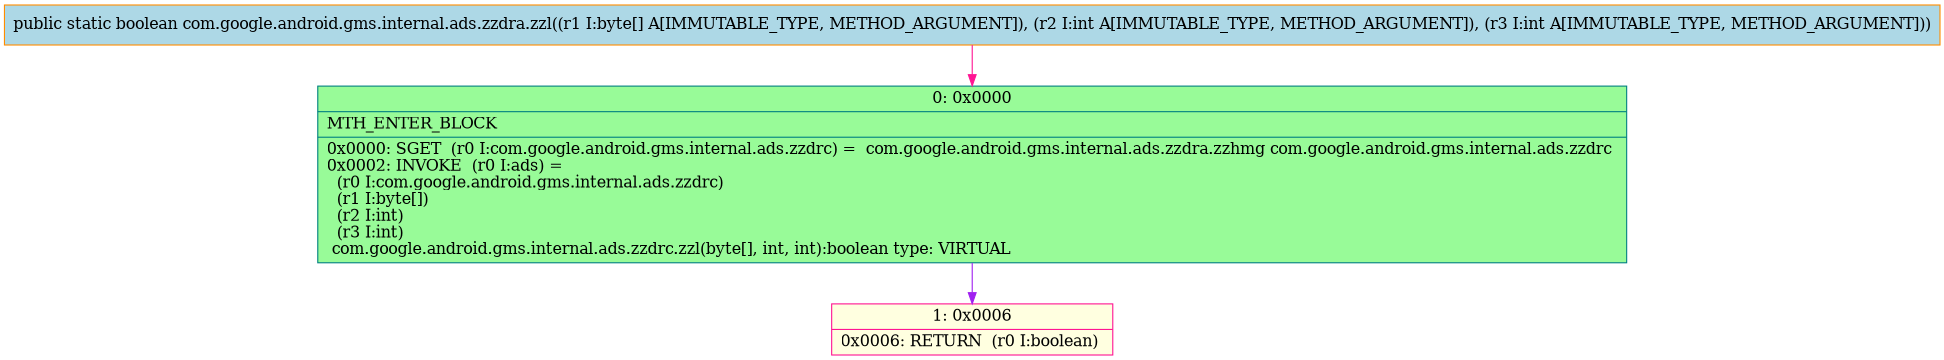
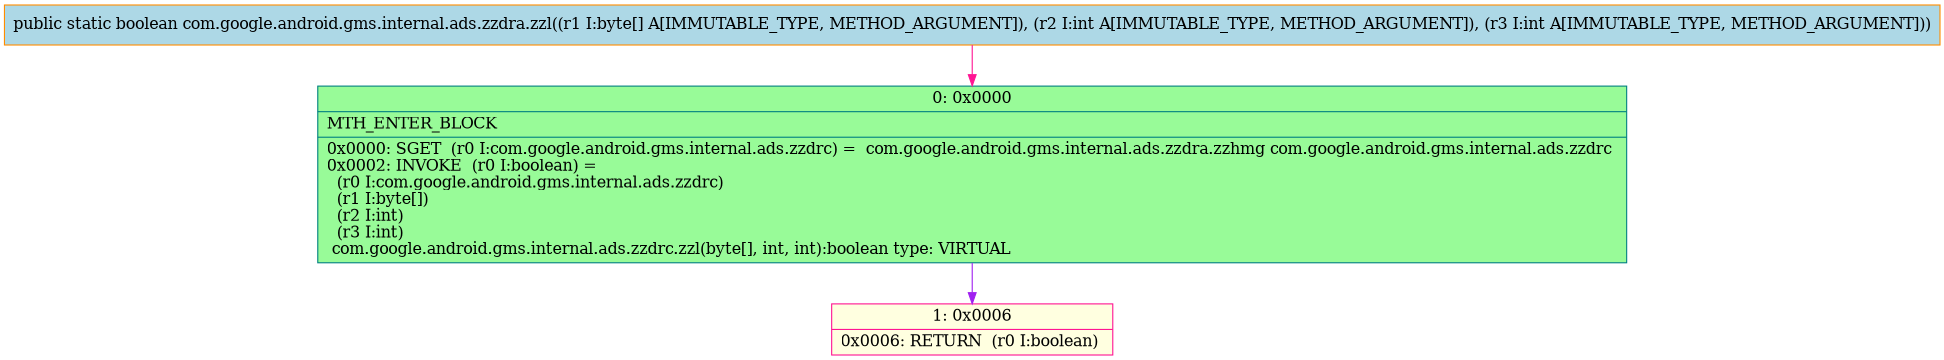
node "0: 0x0000": text "0x0002: INVOKE  (r0 I:ads) =" -> "0x0002: INVOKE  (r0 I:boolean) ="
